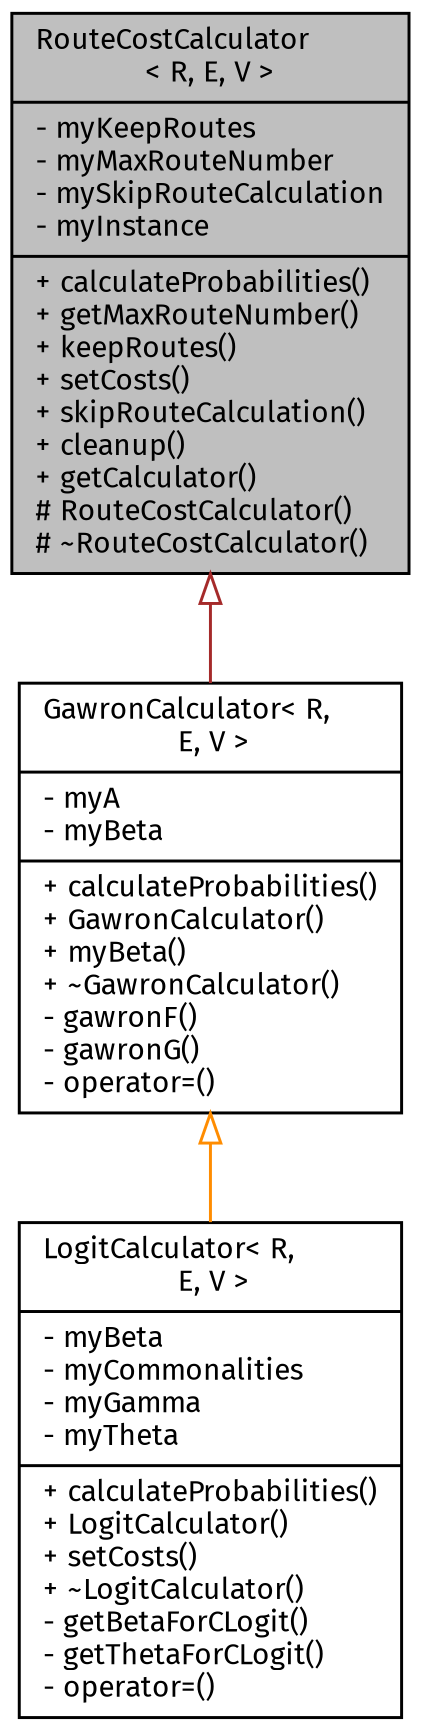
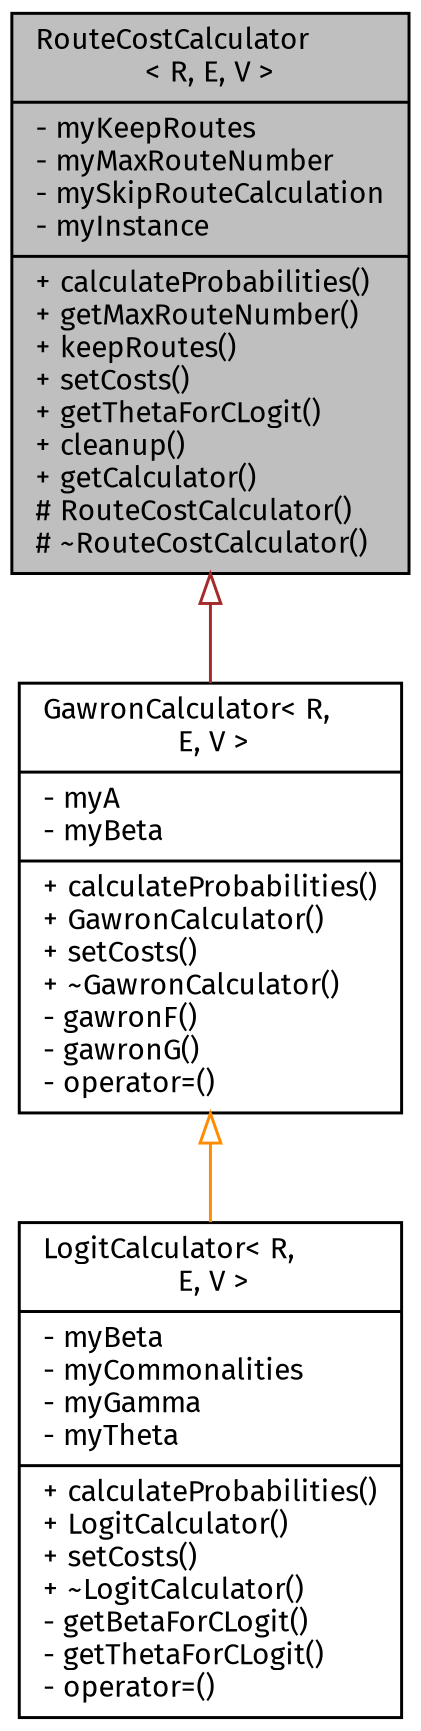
node "RouteCostCalculator": text "+ skipRouteCalculation()" -> "+ getThetaForCLogit()"
node "GawronCalculator< R,": text "+ myBeta()" -> "+ setCosts()"
